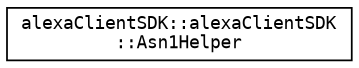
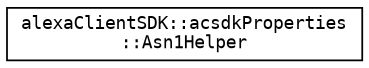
node "alexaClientSDK::alexaClientSDK ::Asn1Helper": label "alexaClientSDK::alexaClientSDK ::Asn1Helper" -> "alexaClientSDK::acsdkProperties ::Asn1Helper"
